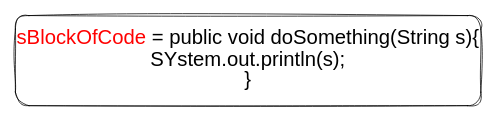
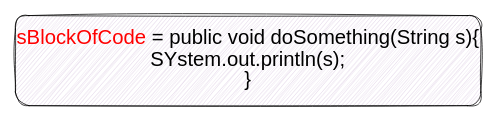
node "sBlockOfCode = public void doSomething(String s){ SYstem.out.println(s); }": fillcolor #ffffff -> #e1d5e7
